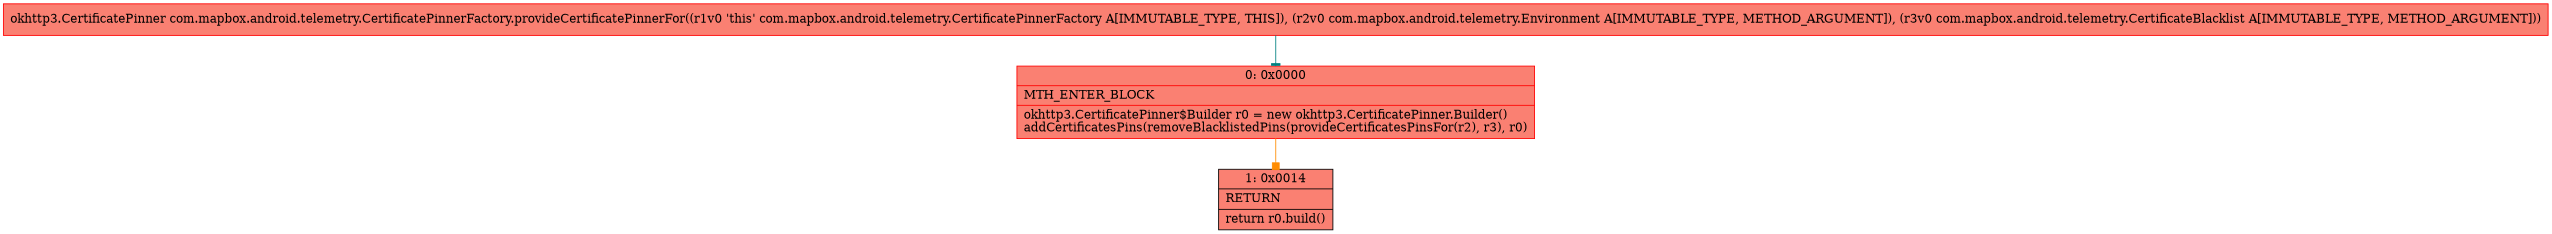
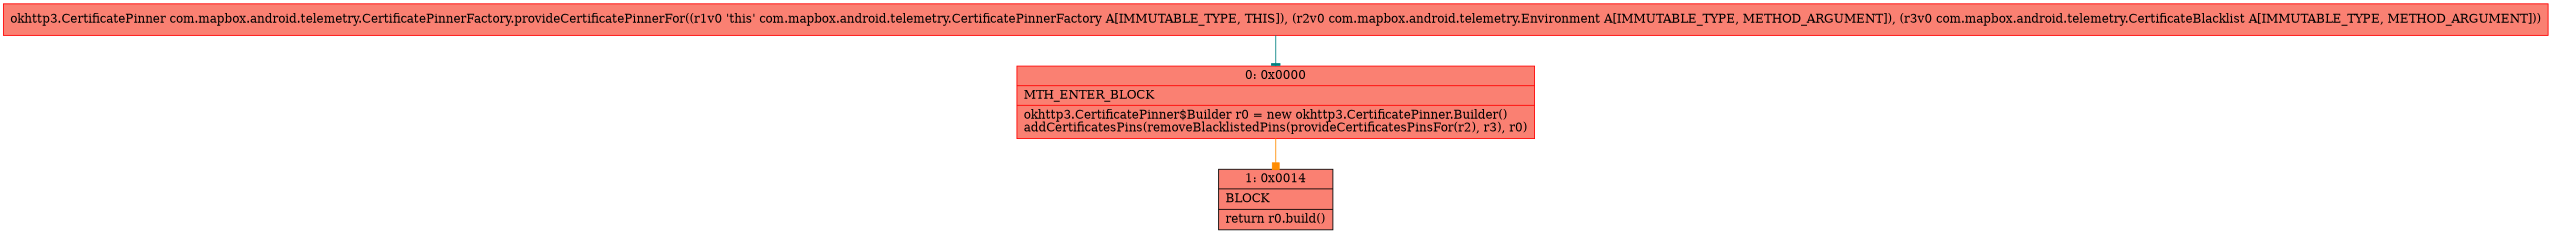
node "1: 0x0014": text "RETURN" -> "BLOCK"
